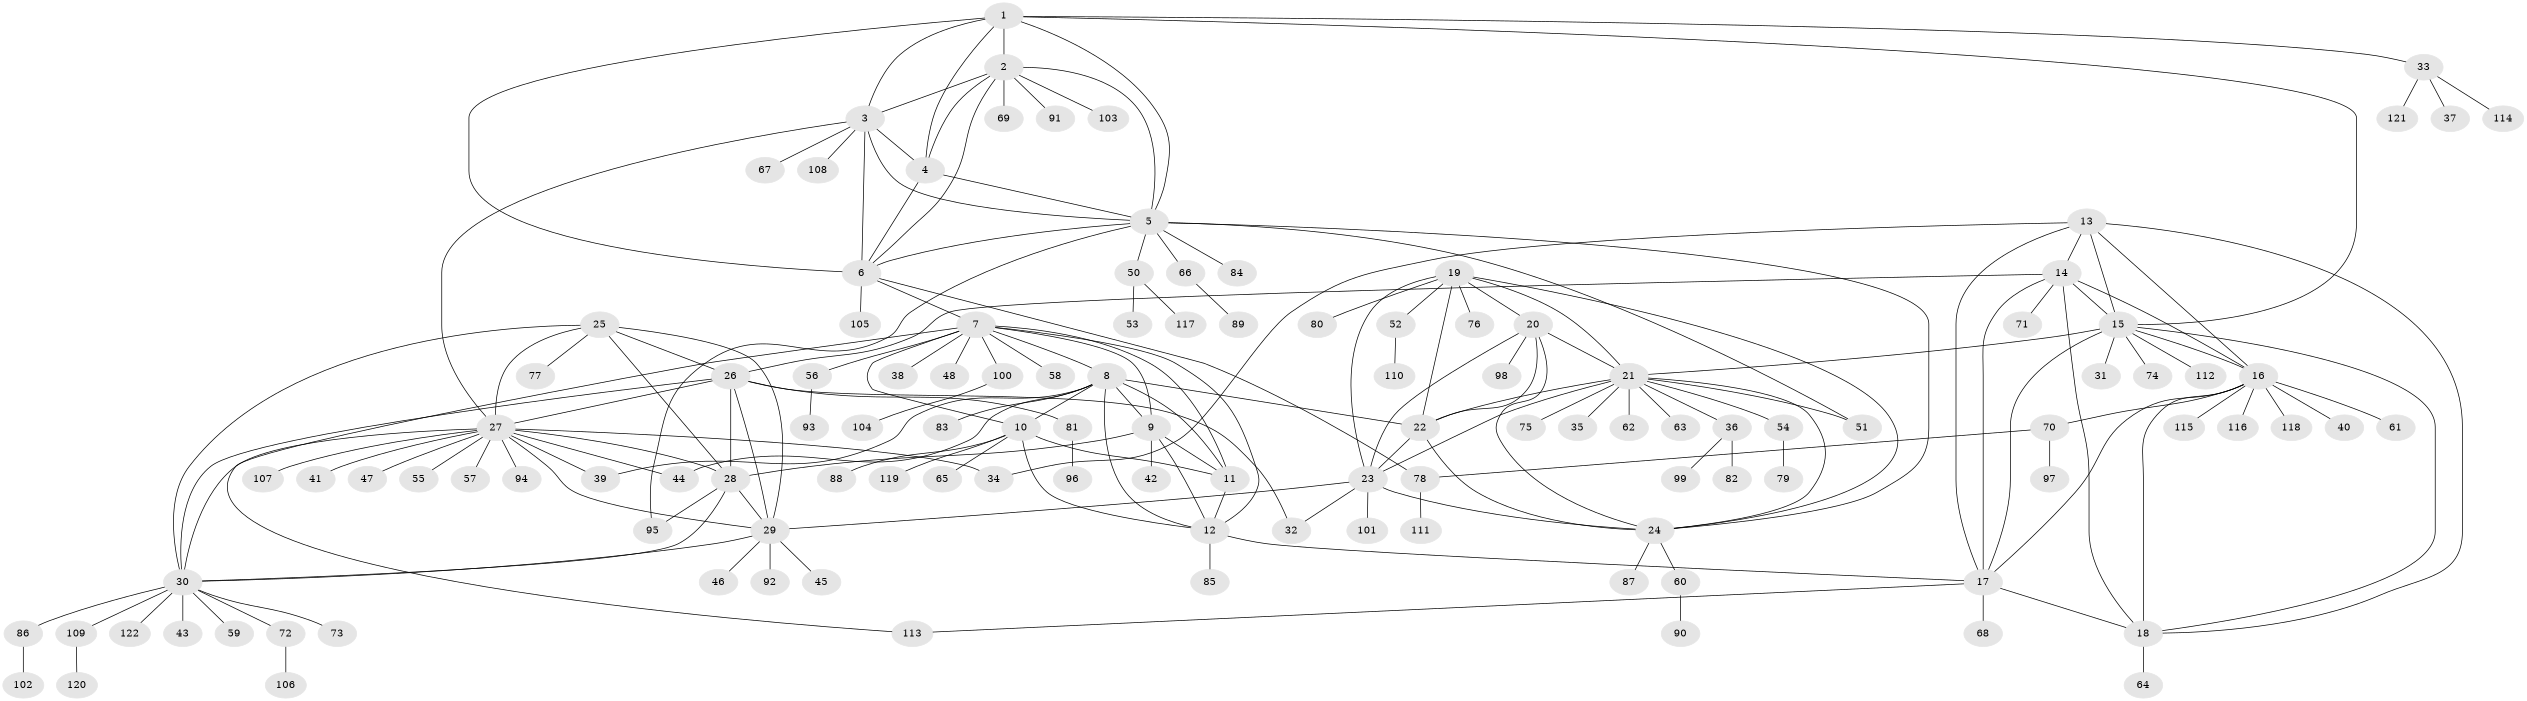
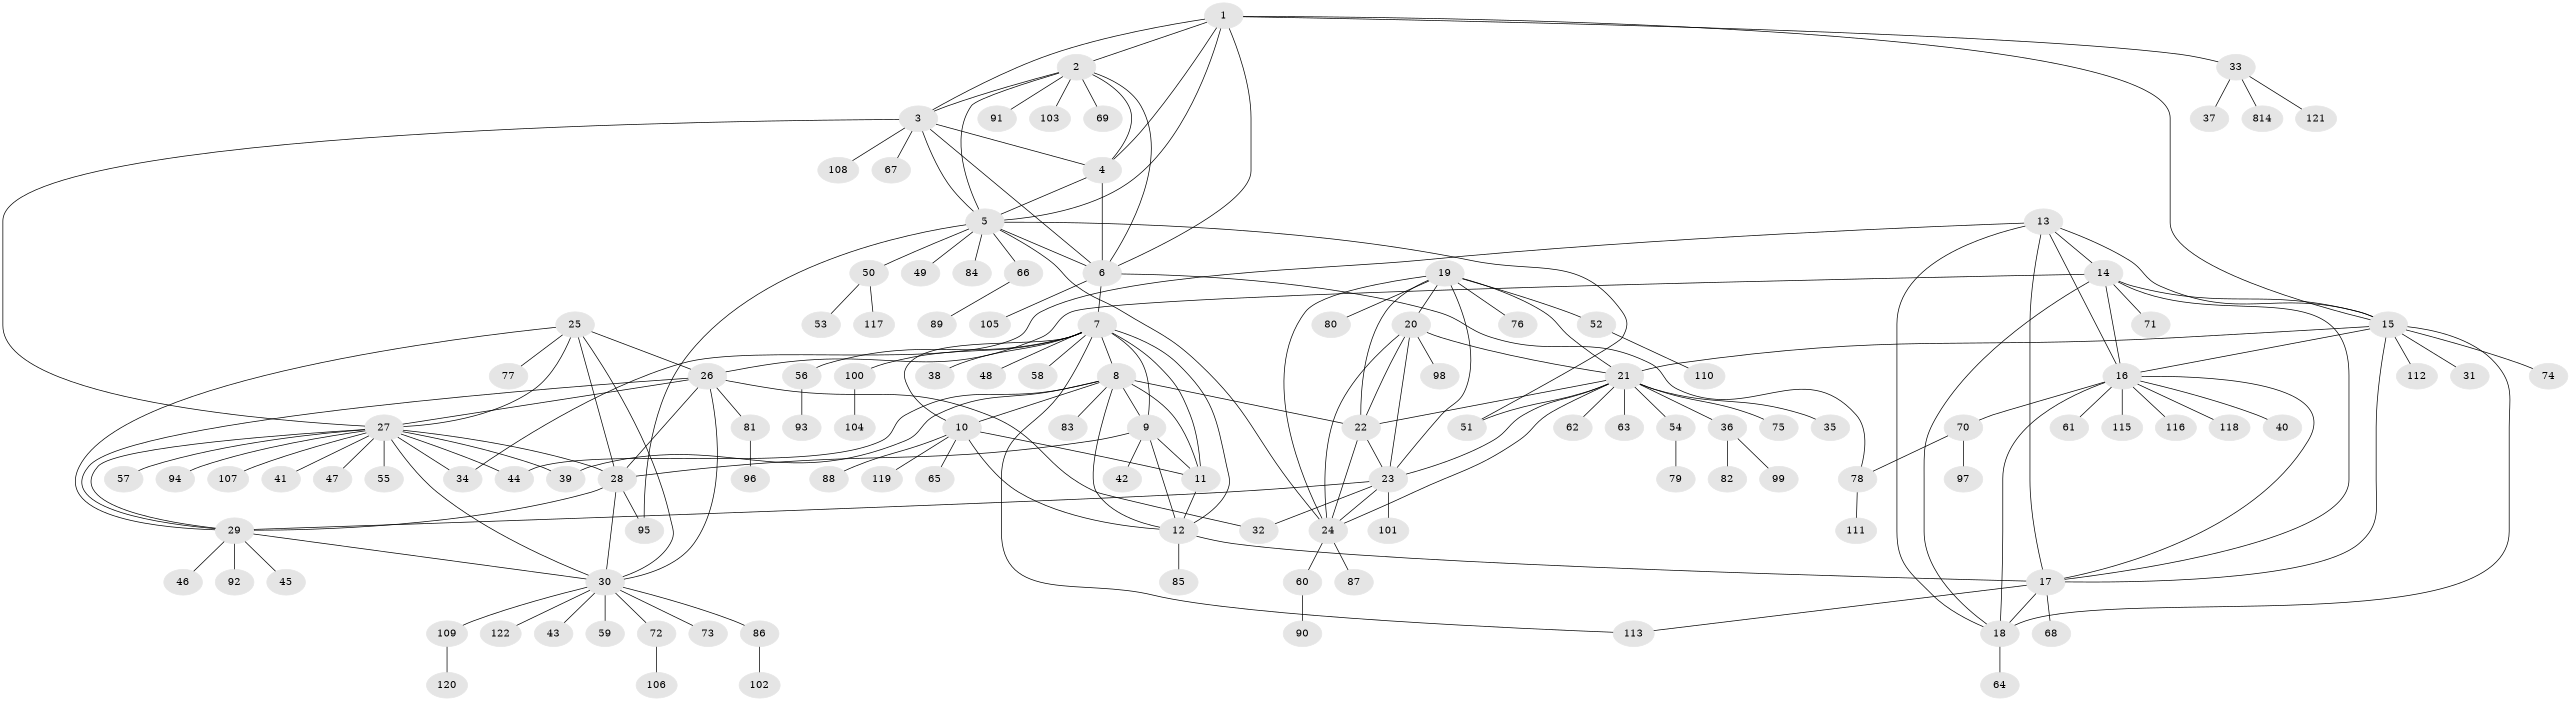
node "114": label "114" -> "814"
node "49": added
